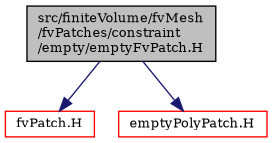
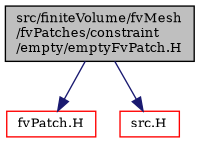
node "emptyPolyPatch.H": label "emptyPolyPatch.H" -> "src.H"
